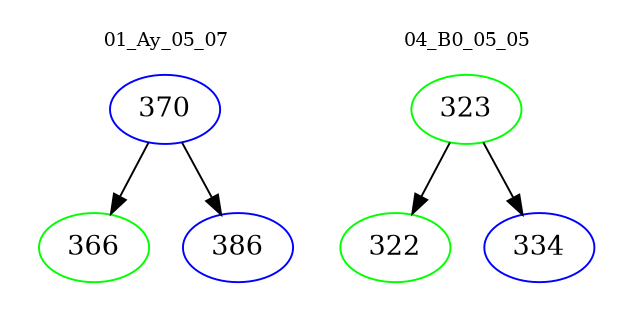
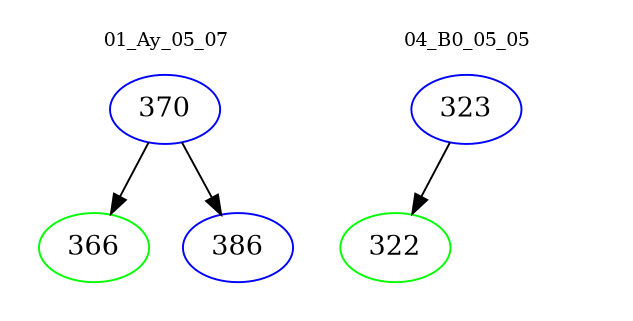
node "323": color green -> blue
node "334": removed
